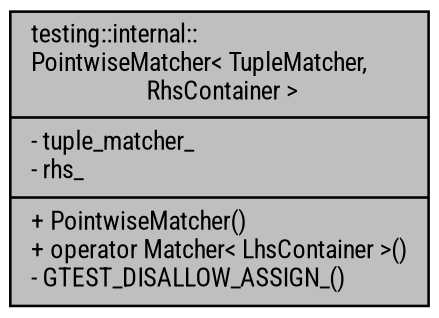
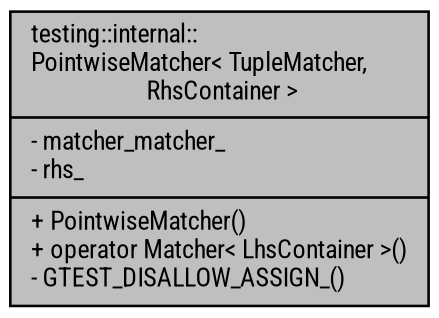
node "testing::internal::": text "- tuple_matcher_" -> "- matcher_matcher_"
